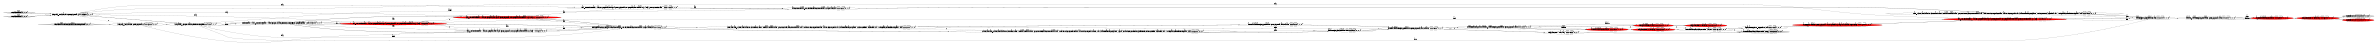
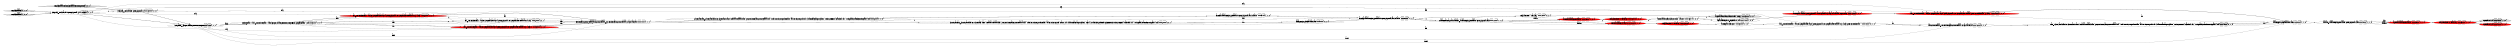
node "assertEquals(0,files.count())@@@15@@@['0', '1', '0']": added
